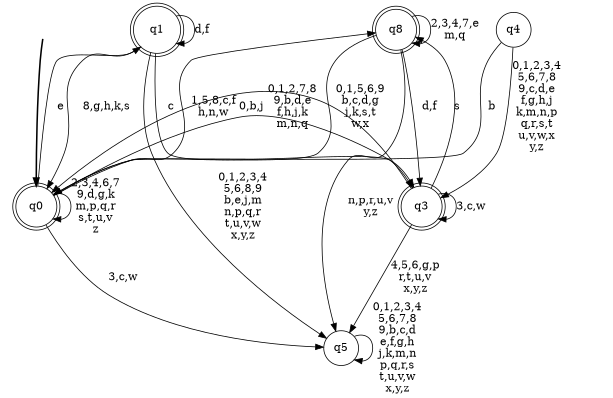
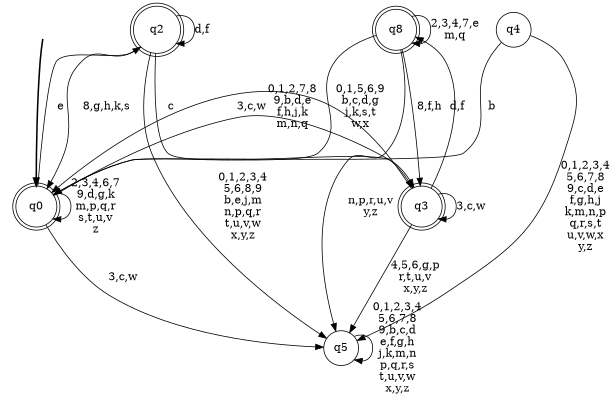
node "q1": label "q1" -> "q2"
edge "q0" -> "q8": removed, label "1,5,8,c,f h,n,w"
edge "q0" -> "q3": label "0,b,j" -> "3,c,w"
edge "q8" -> "q3": label "d,f" -> "8,f,h"
edge "q3" -> "q8": label "s" -> "d,f"
edge "q4" -> "q3": now "q4" -> "q5"
